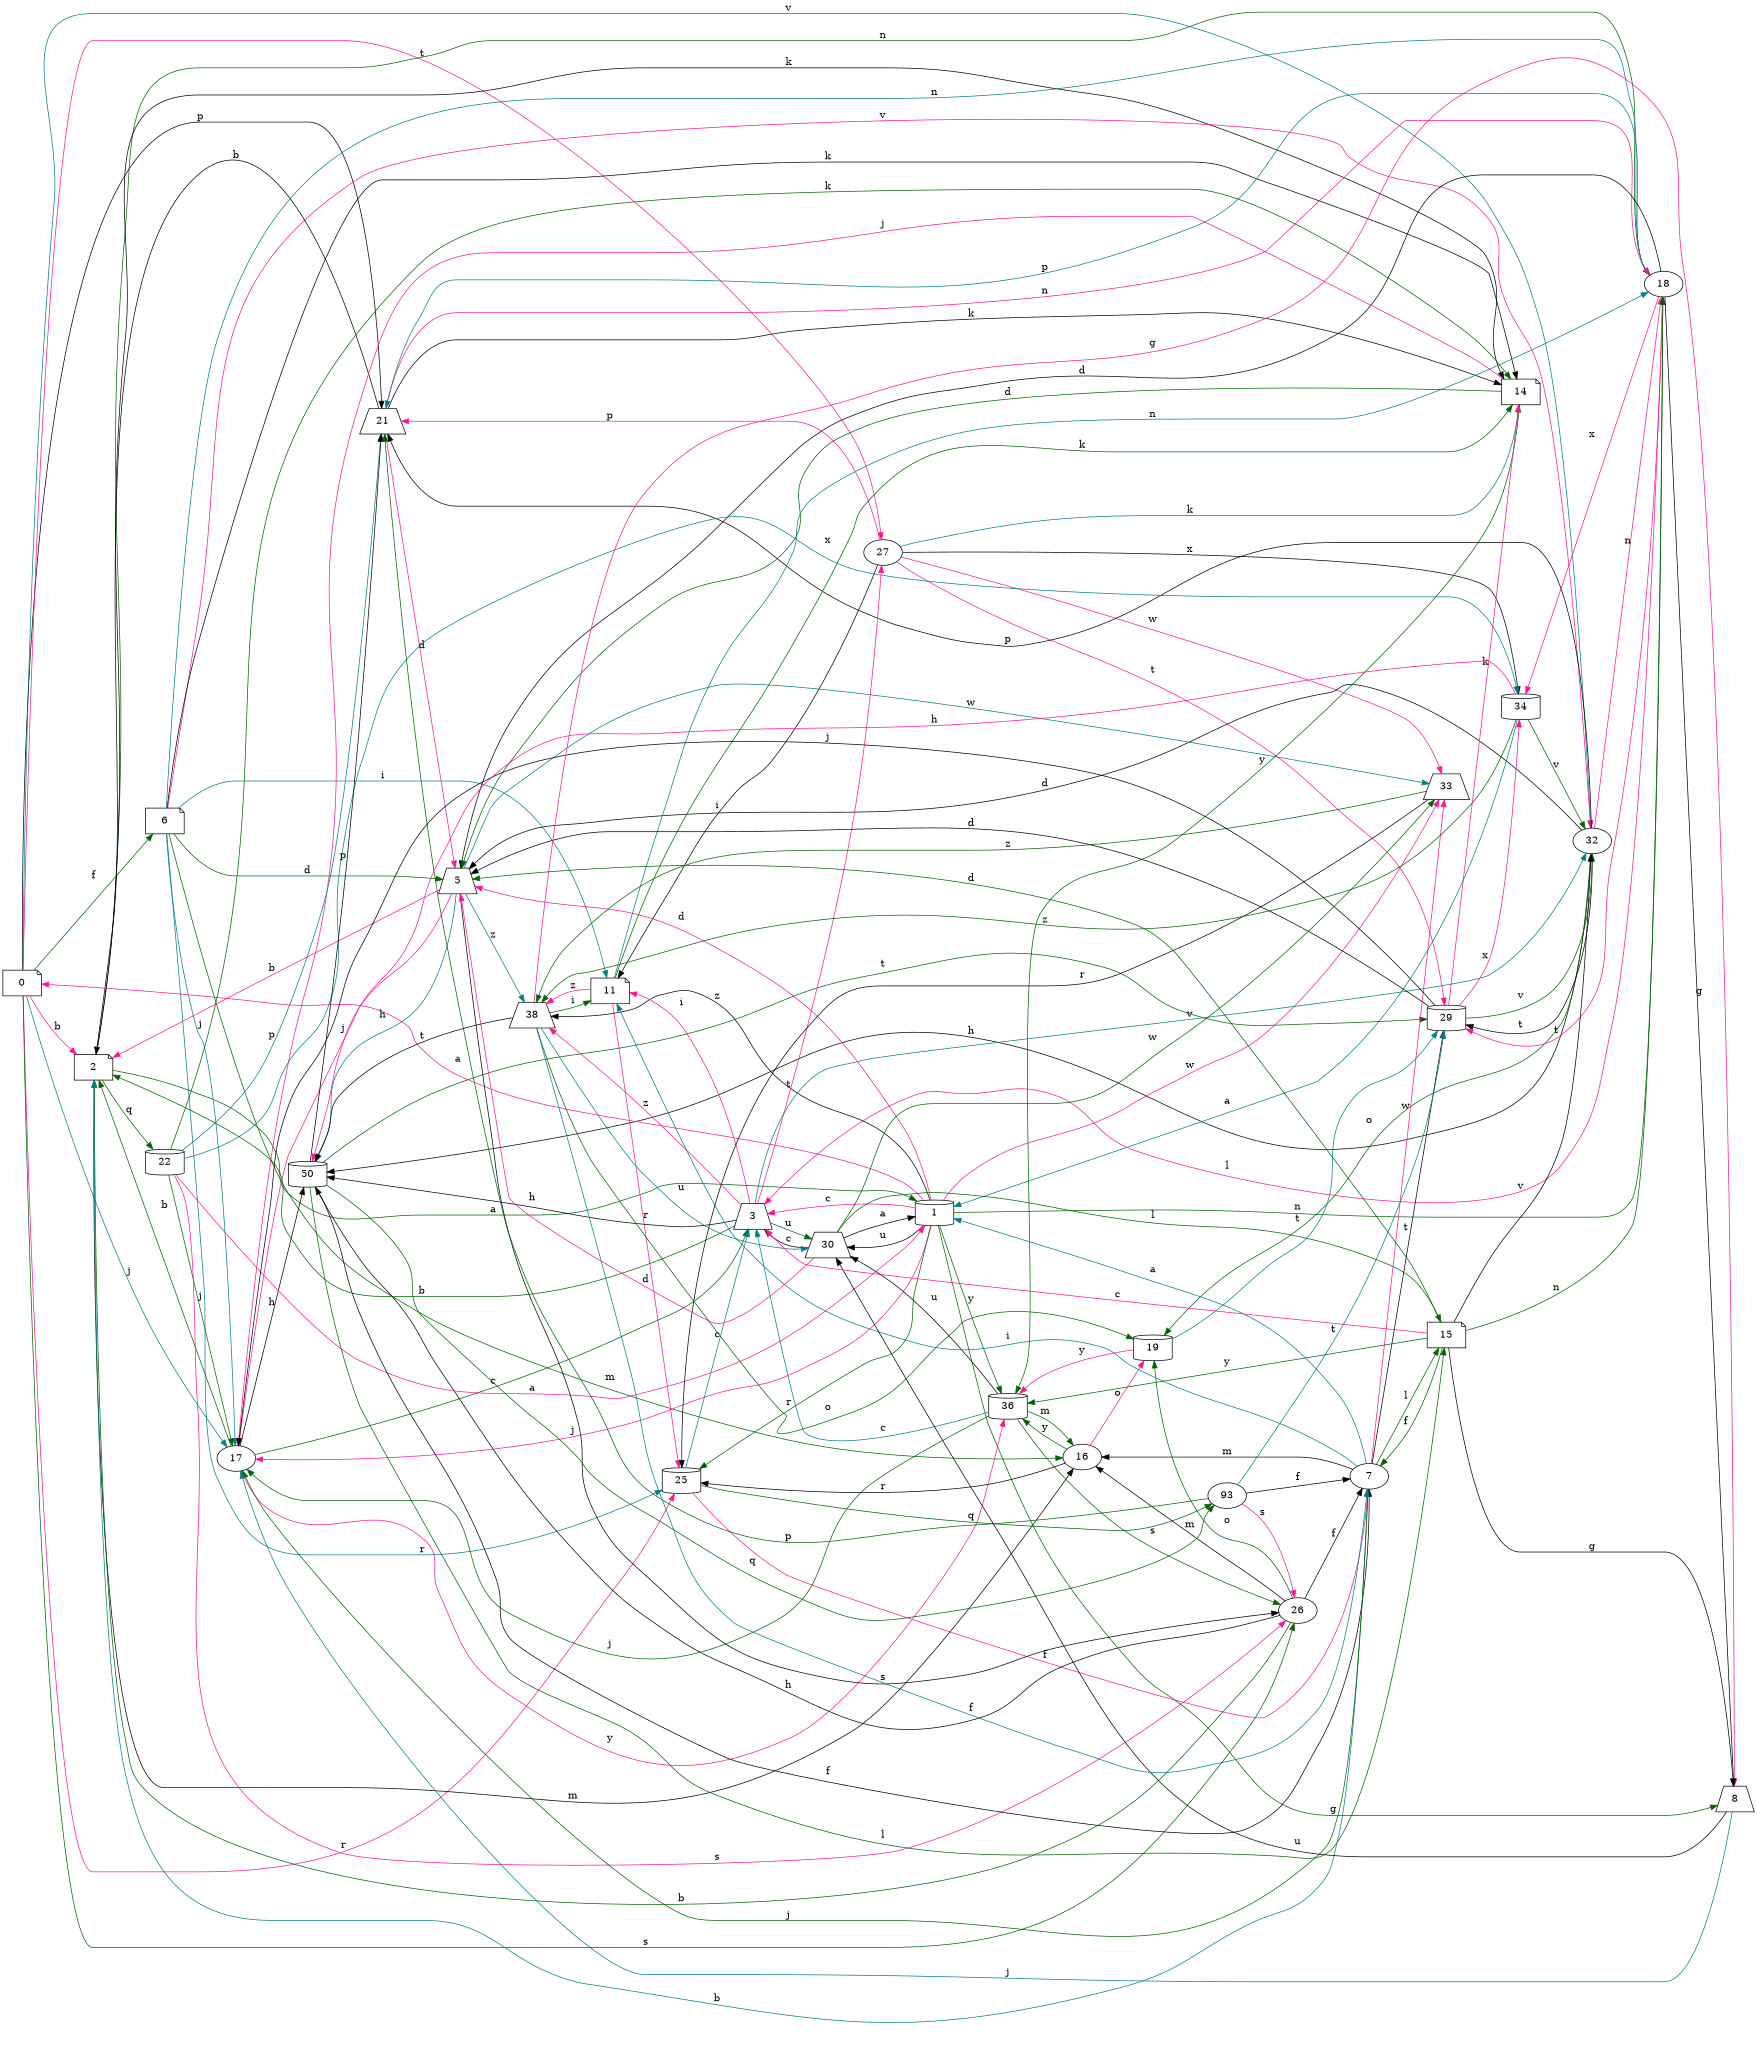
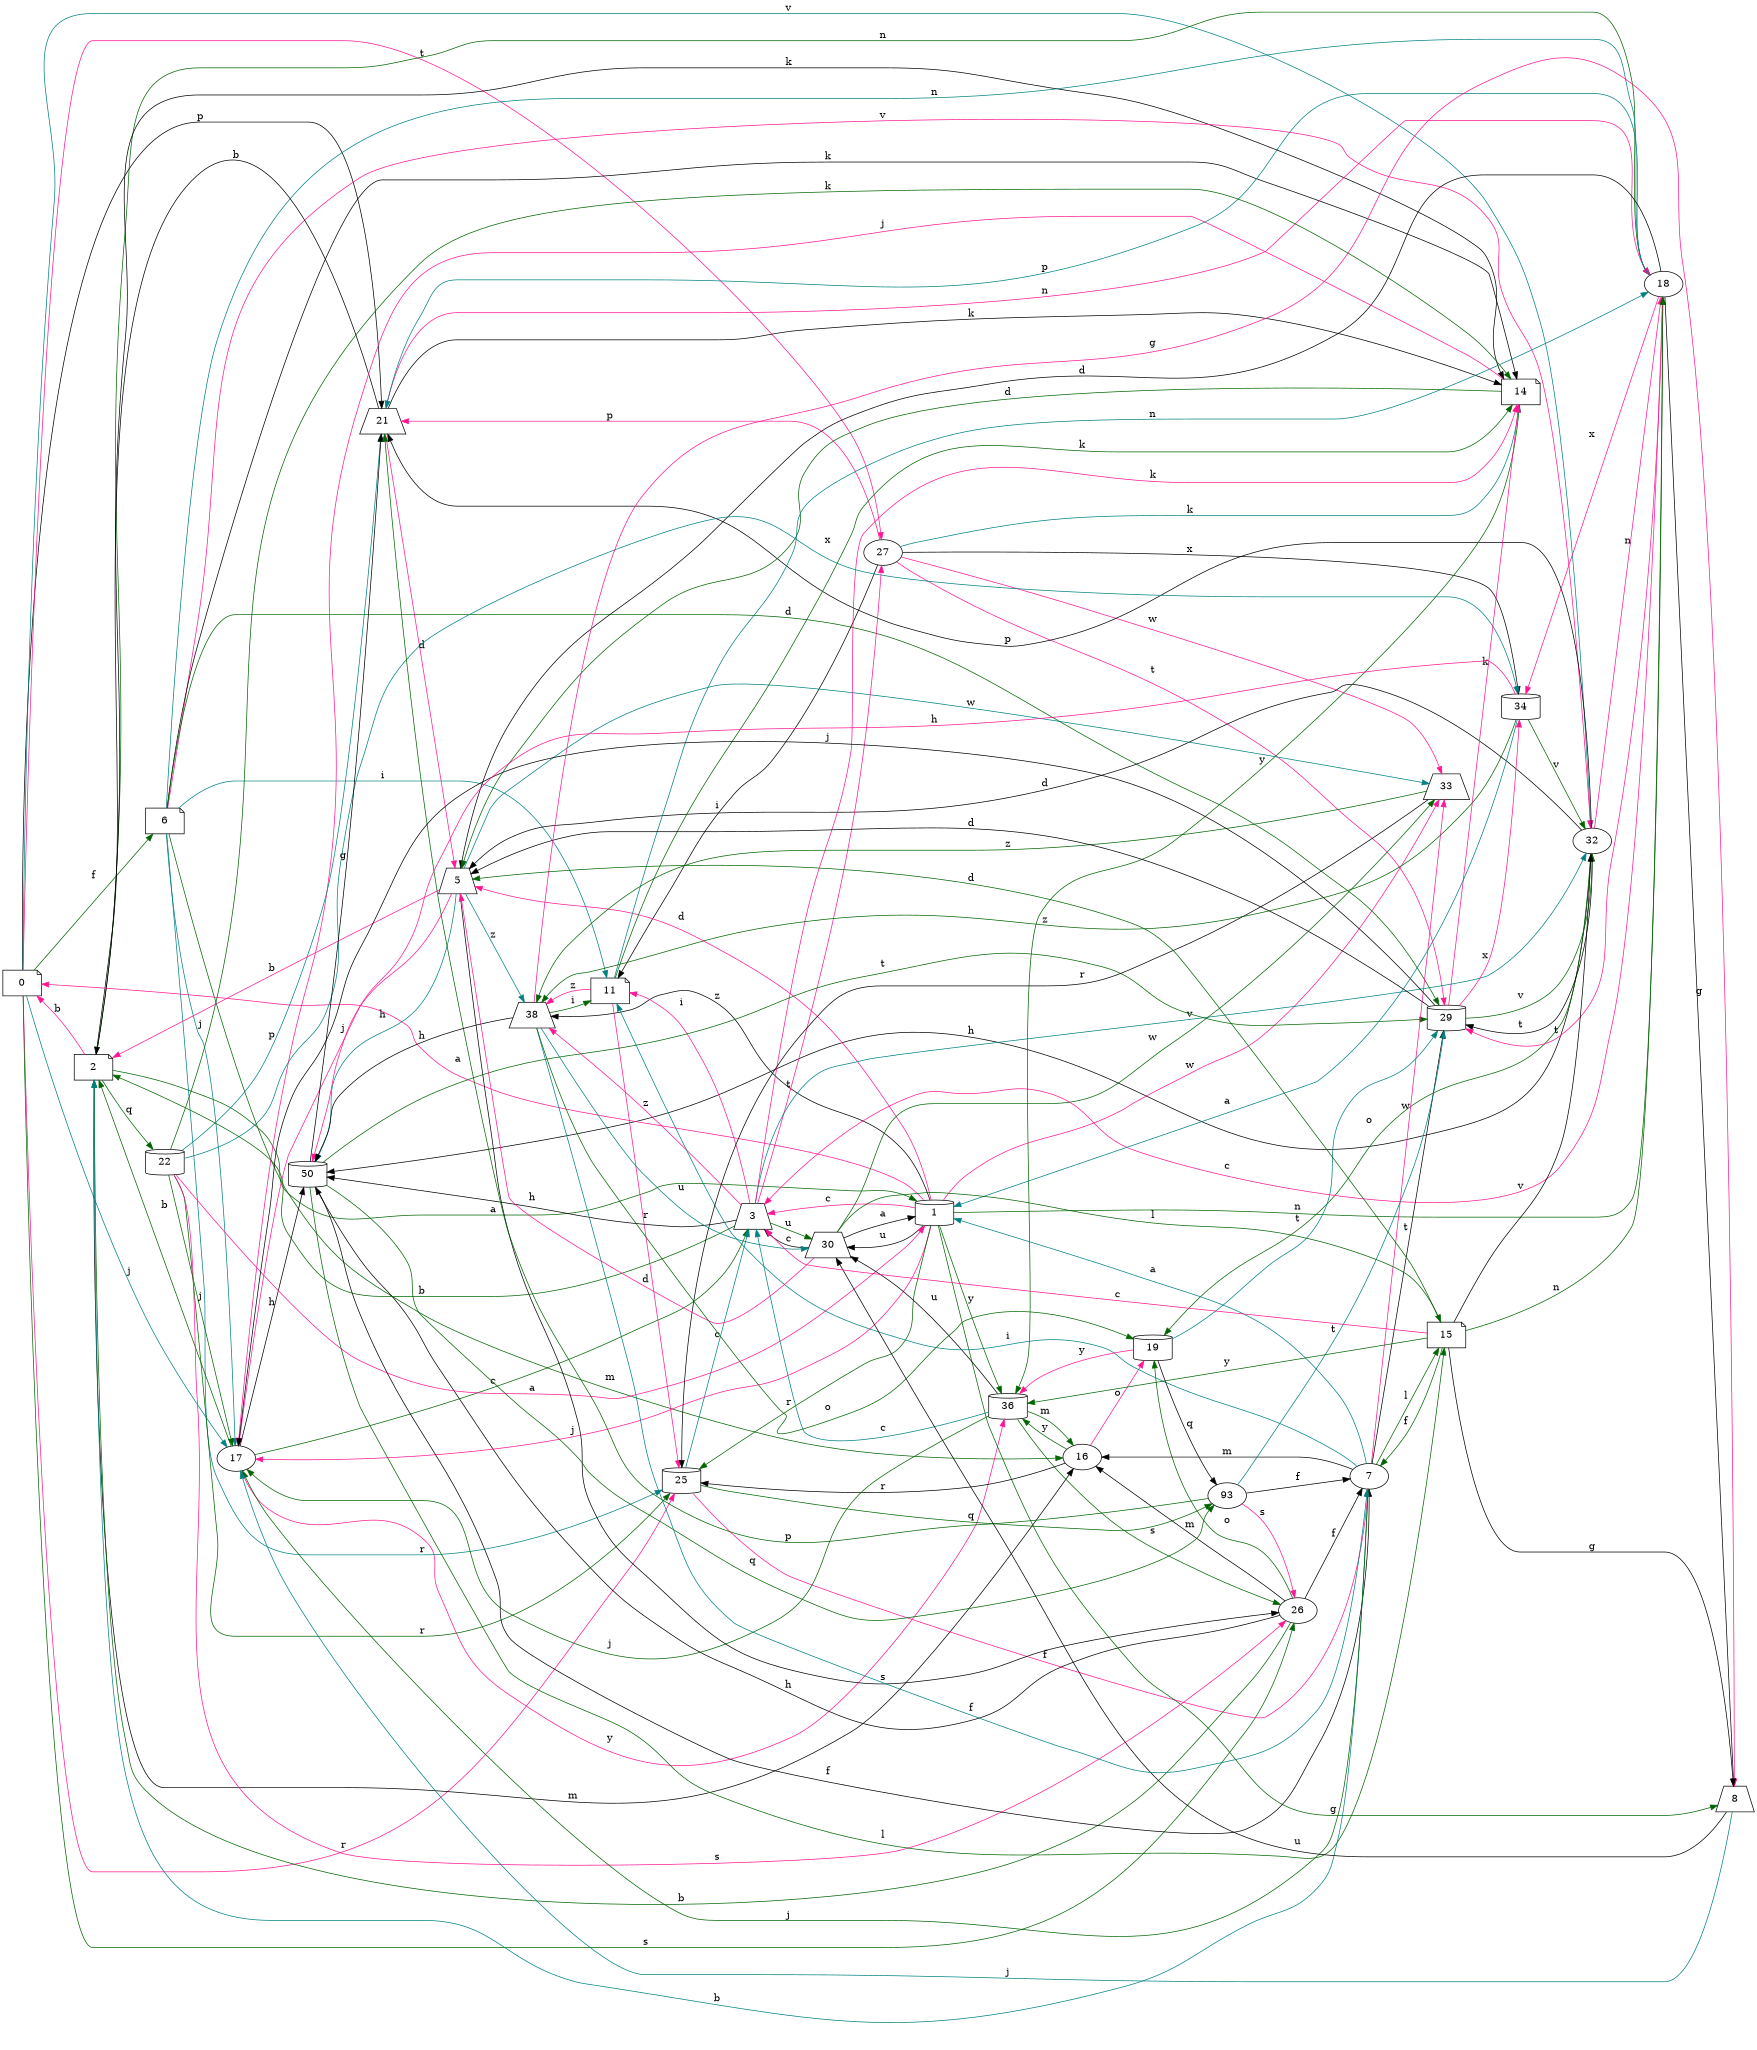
edge "3" -> "14": added, label "k"
edge "50" -> "21": label "p" -> "g"
edge "6" -> "5": now "6" -> "29"
edge "0" -> "2": reversed
edge "38" -> "50": label "t" -> "h"
edge "18" -> "3": label "l" -> "c"
edge "19" -> "93": added, label "q"
edge "22" -> "25": added, label "r"
